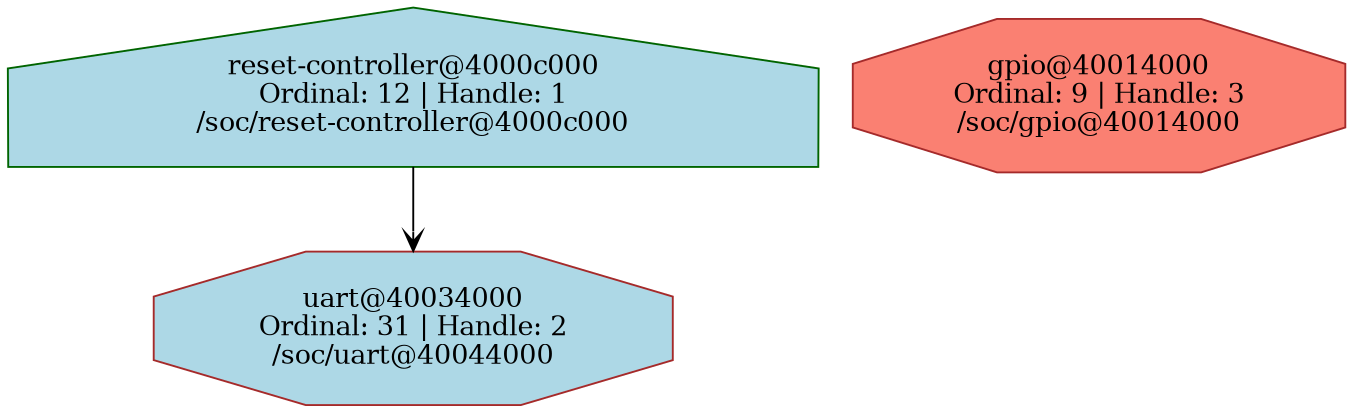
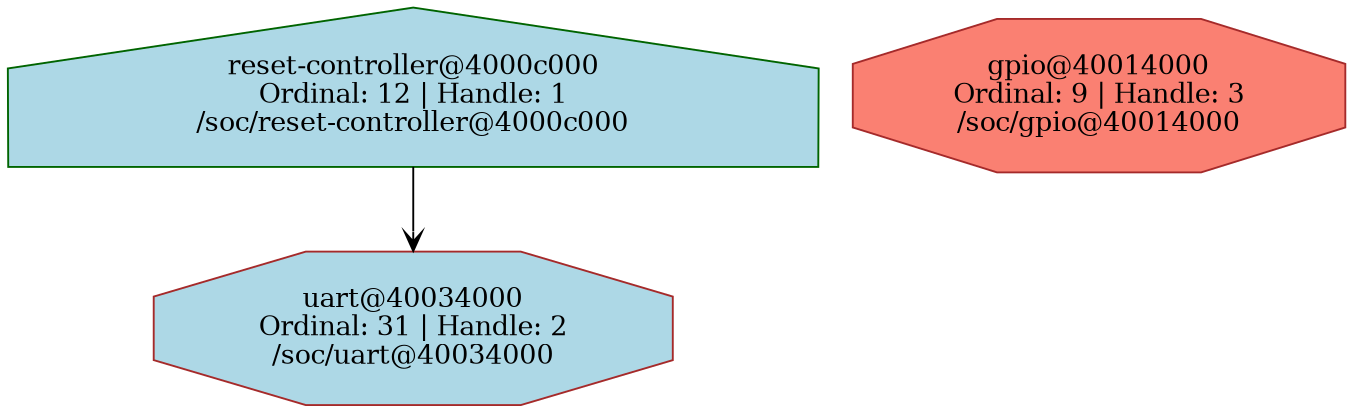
node "uart@40034000 Ordinal: 31 | Handle: 2 /soc/uart@40044000": label "uart@40034000 Ordinal: 31 | Handle: 2 /soc/uart@40044000" -> "uart@40034000 Ordinal: 31 | Handle: 2 /soc/uart@40034000"
